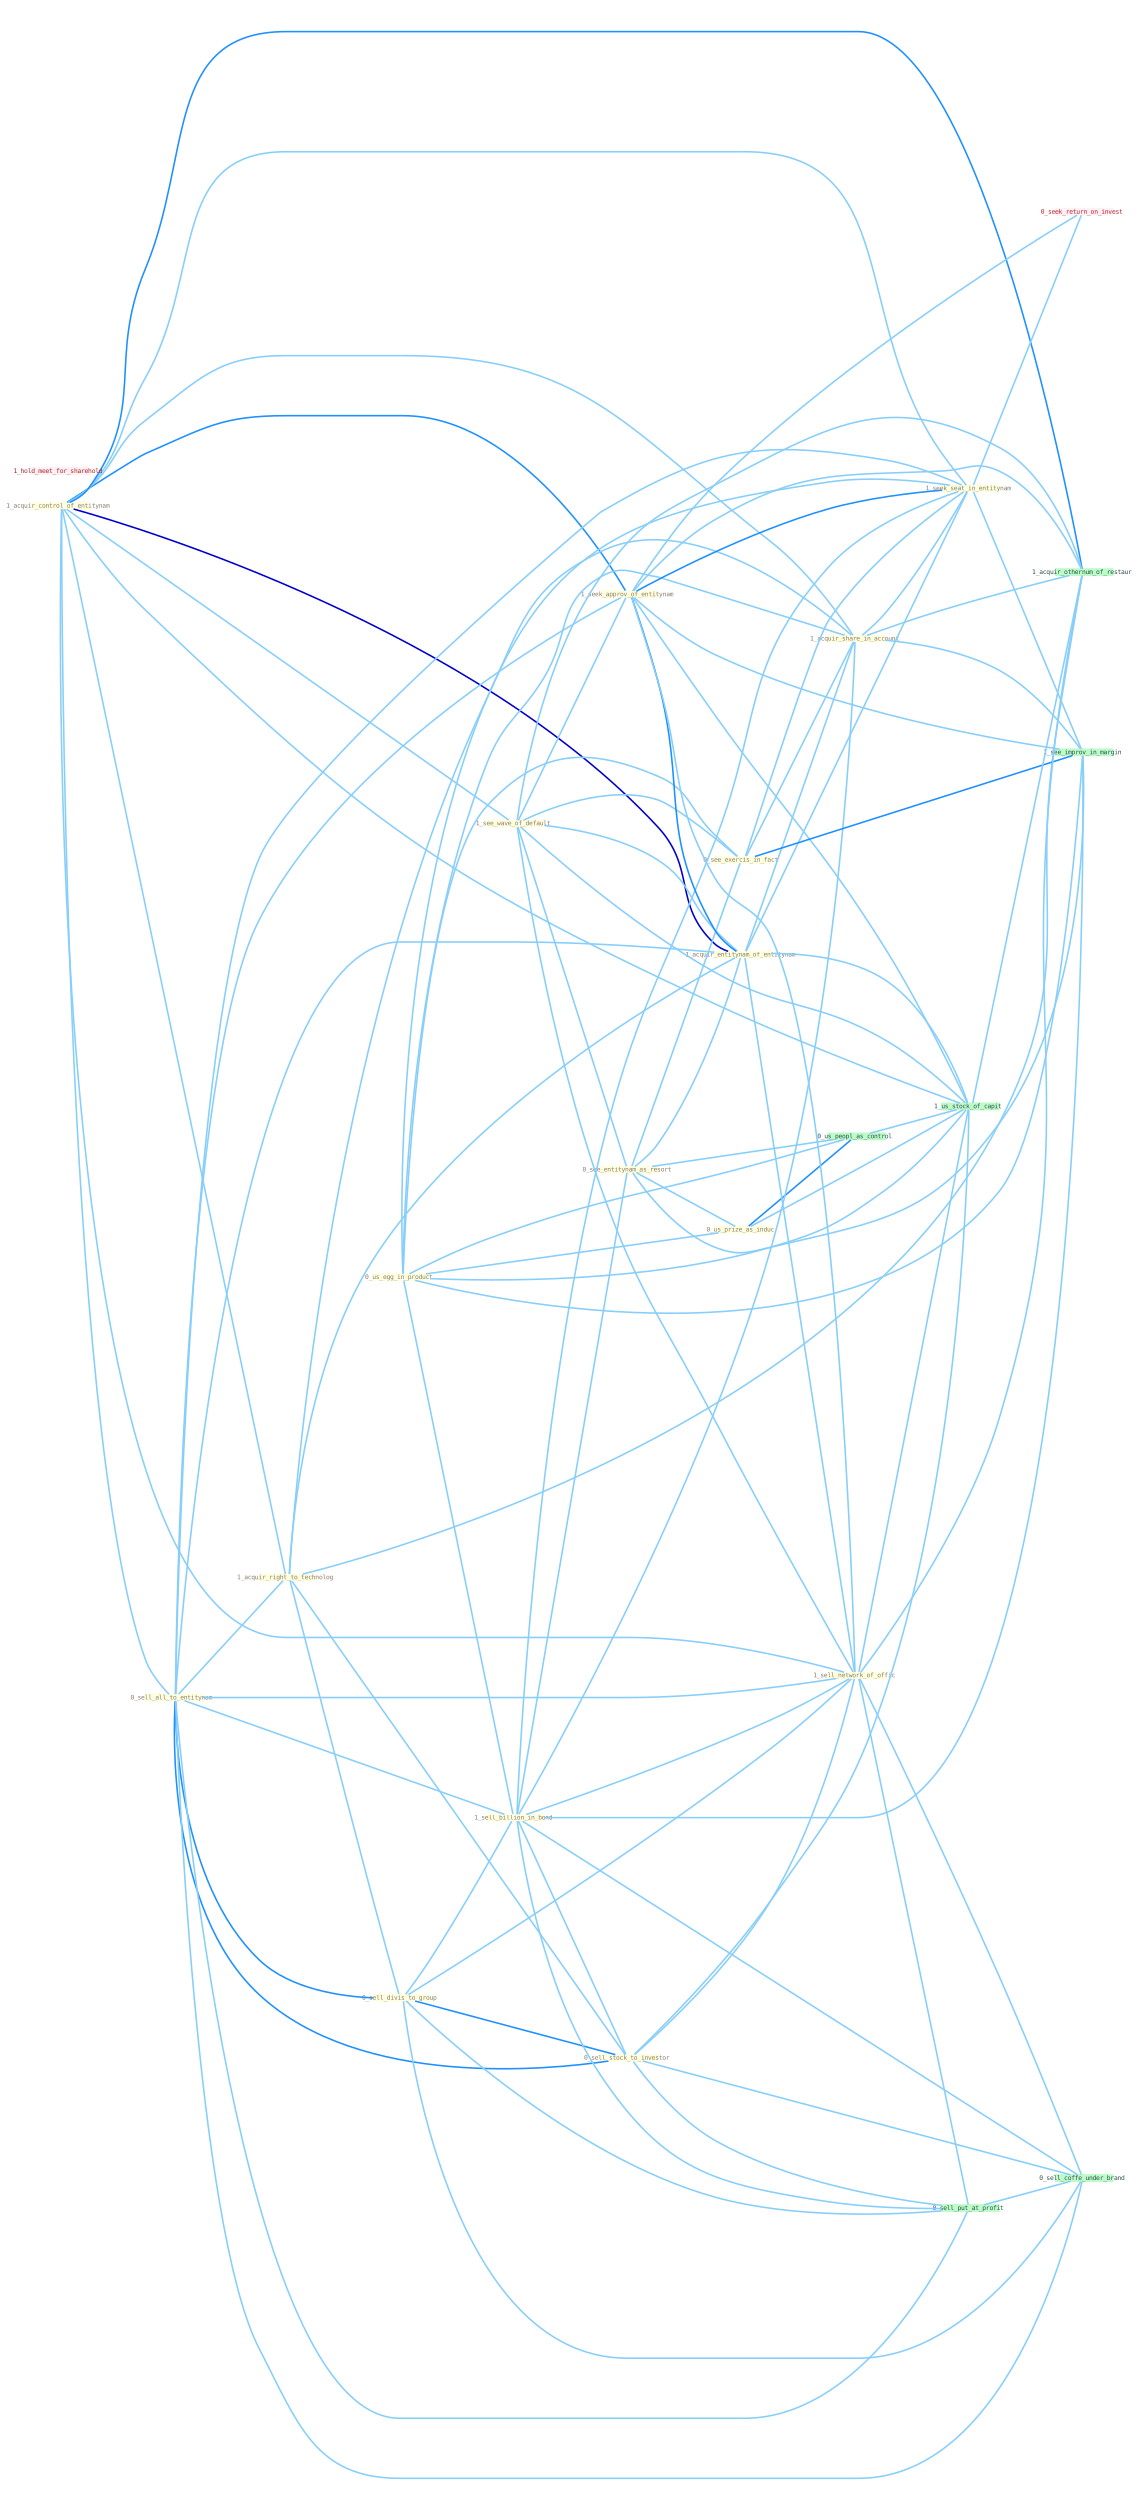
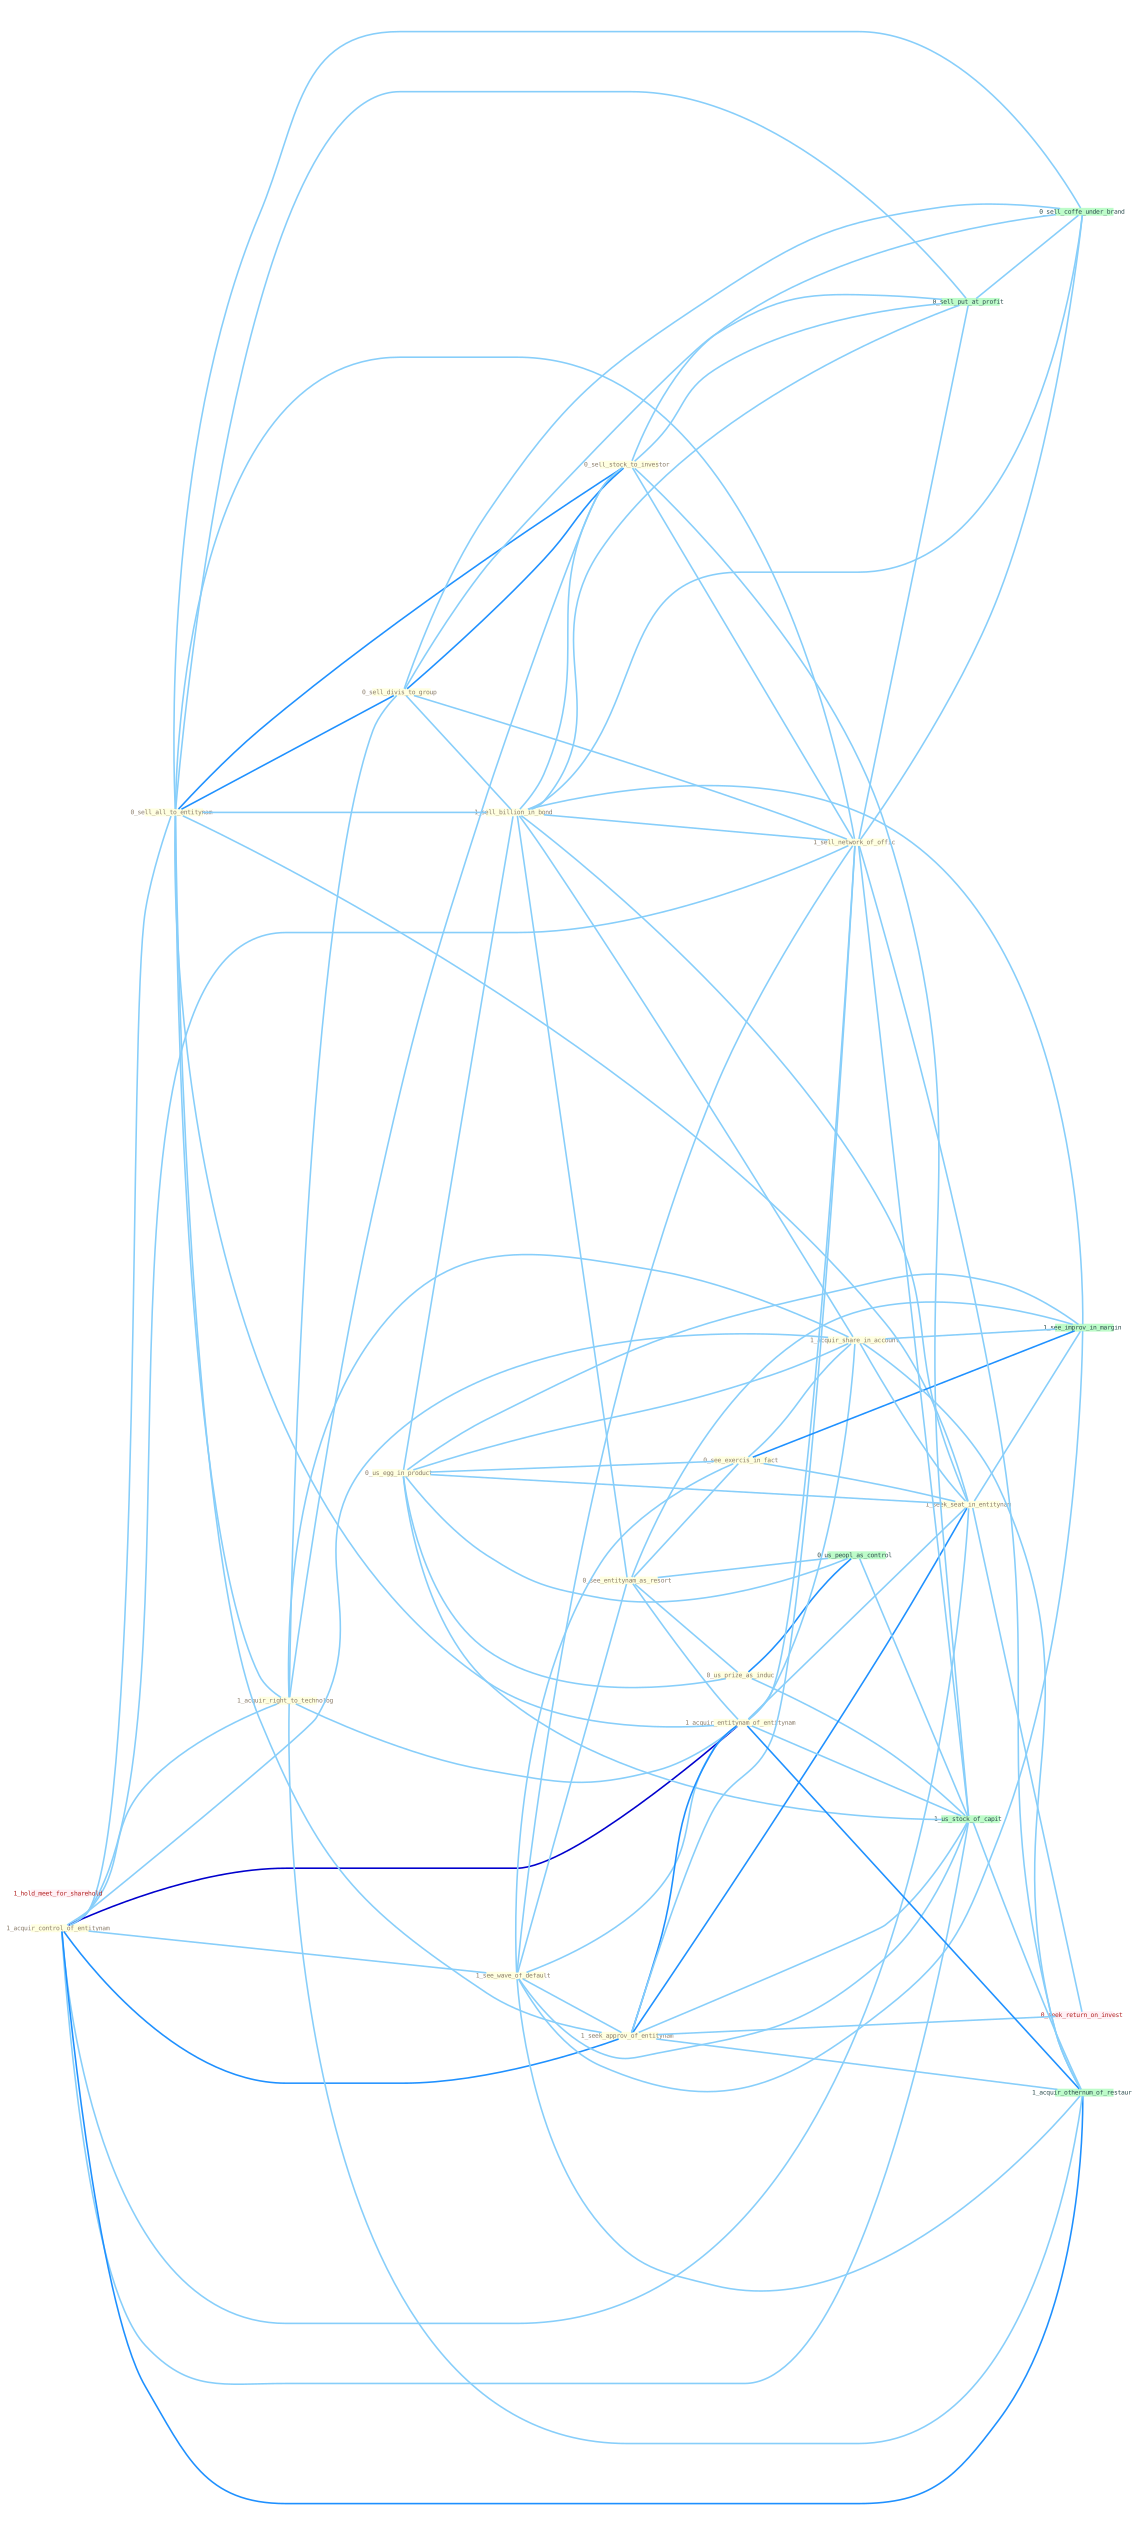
edge "1_seek_approv_of_entitynam" -- "1_see_improv_in_margin": now "1_see_wave_of_default" -- "1_see_improv_in_margin"
edge "1_acquir_entitynam_of_entitynam" -- "1_acquir_othernum_of_restaur": added
